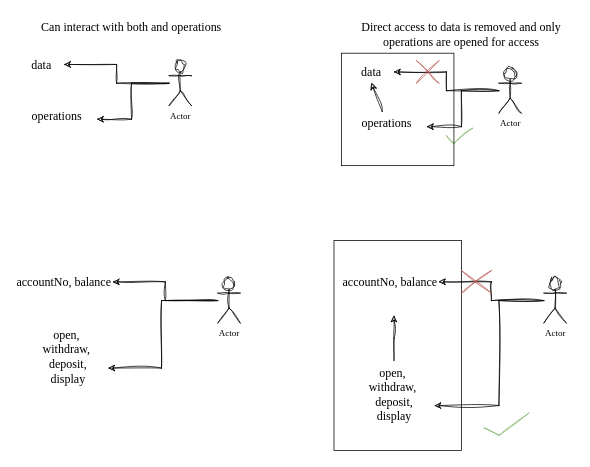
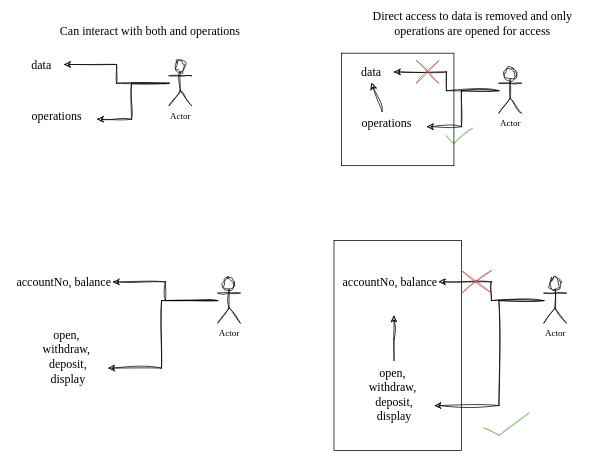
node "Can interact with both and operations": moved (132, 27) -> (150, 30)
node "Direct access to data is removed and only operations are opened for access": moved (462, 34) -> (473, 23)
